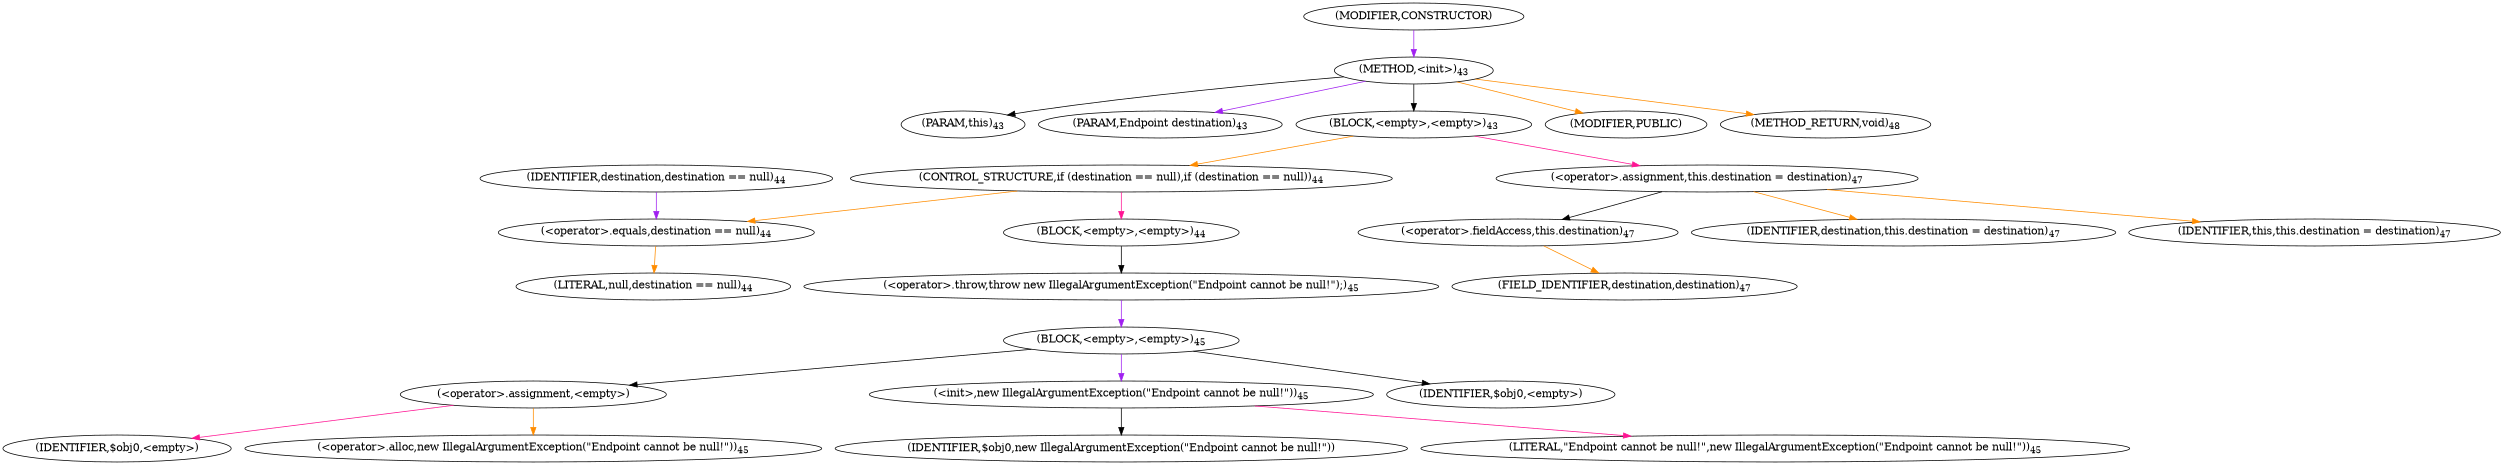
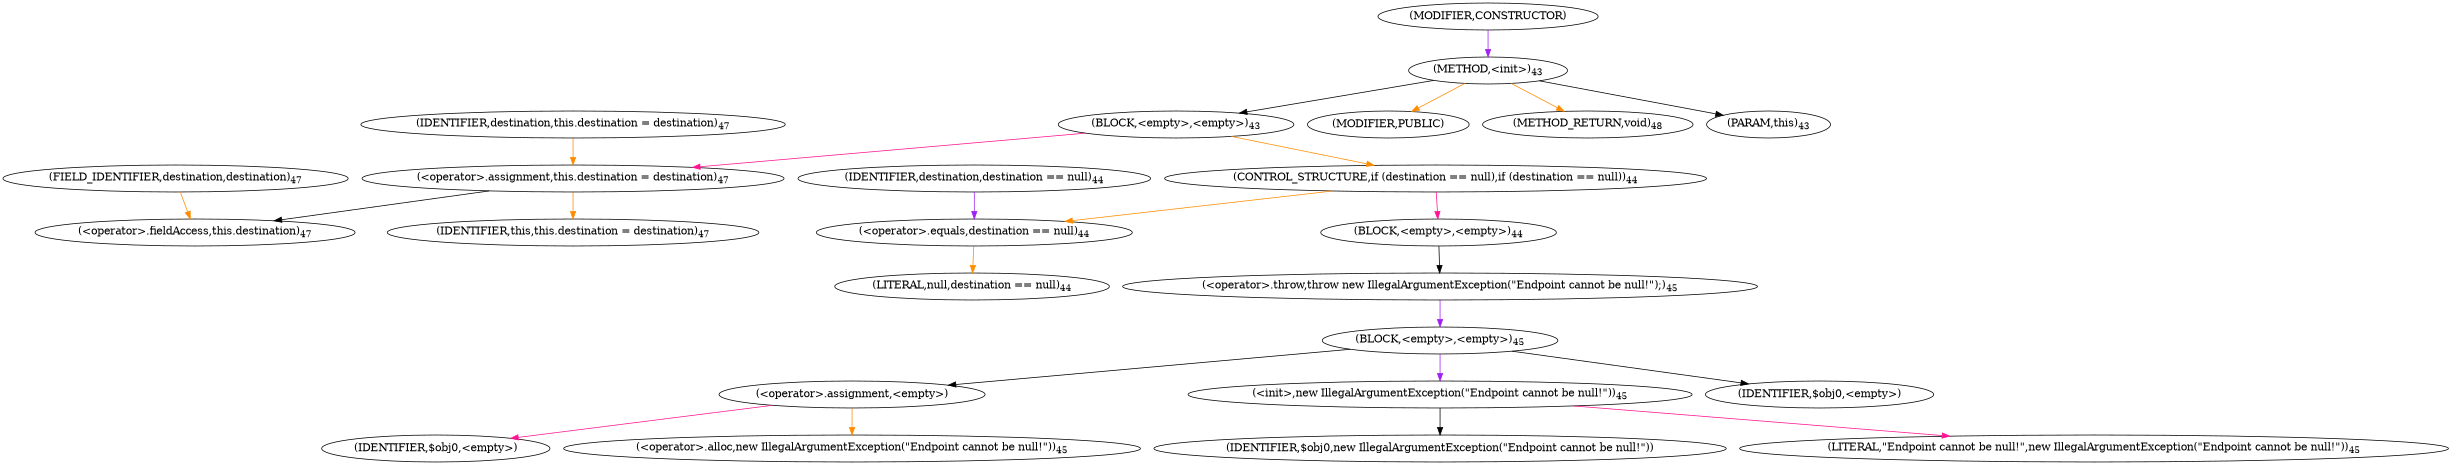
node "(PARAM,Endpoint destination)": removed
edge "(<operator>.assignment,this.destination = destination)" -> "(IDENTIFIER,destination,this.destination = destination)": reversed
edge "(<operator>.fieldAccess,this.destination)" -> "(FIELD_IDENTIFIER,destination,destination)": reversed
